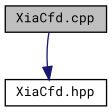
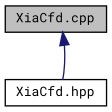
edge "XiaCfd.cpp" -> "XiaCfd.hpp": reversed
